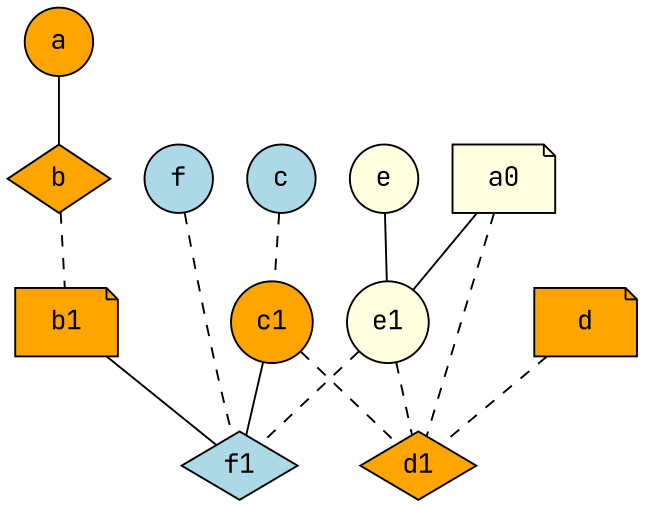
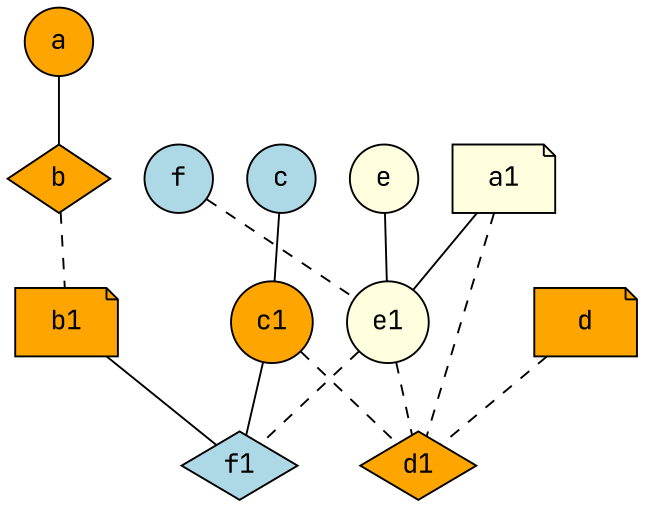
node "a0": label "a0" -> "a1"
edge "c" -- "c1": style dashed -> solid
edge "f" -- "f1": now "f" -- "e1"
